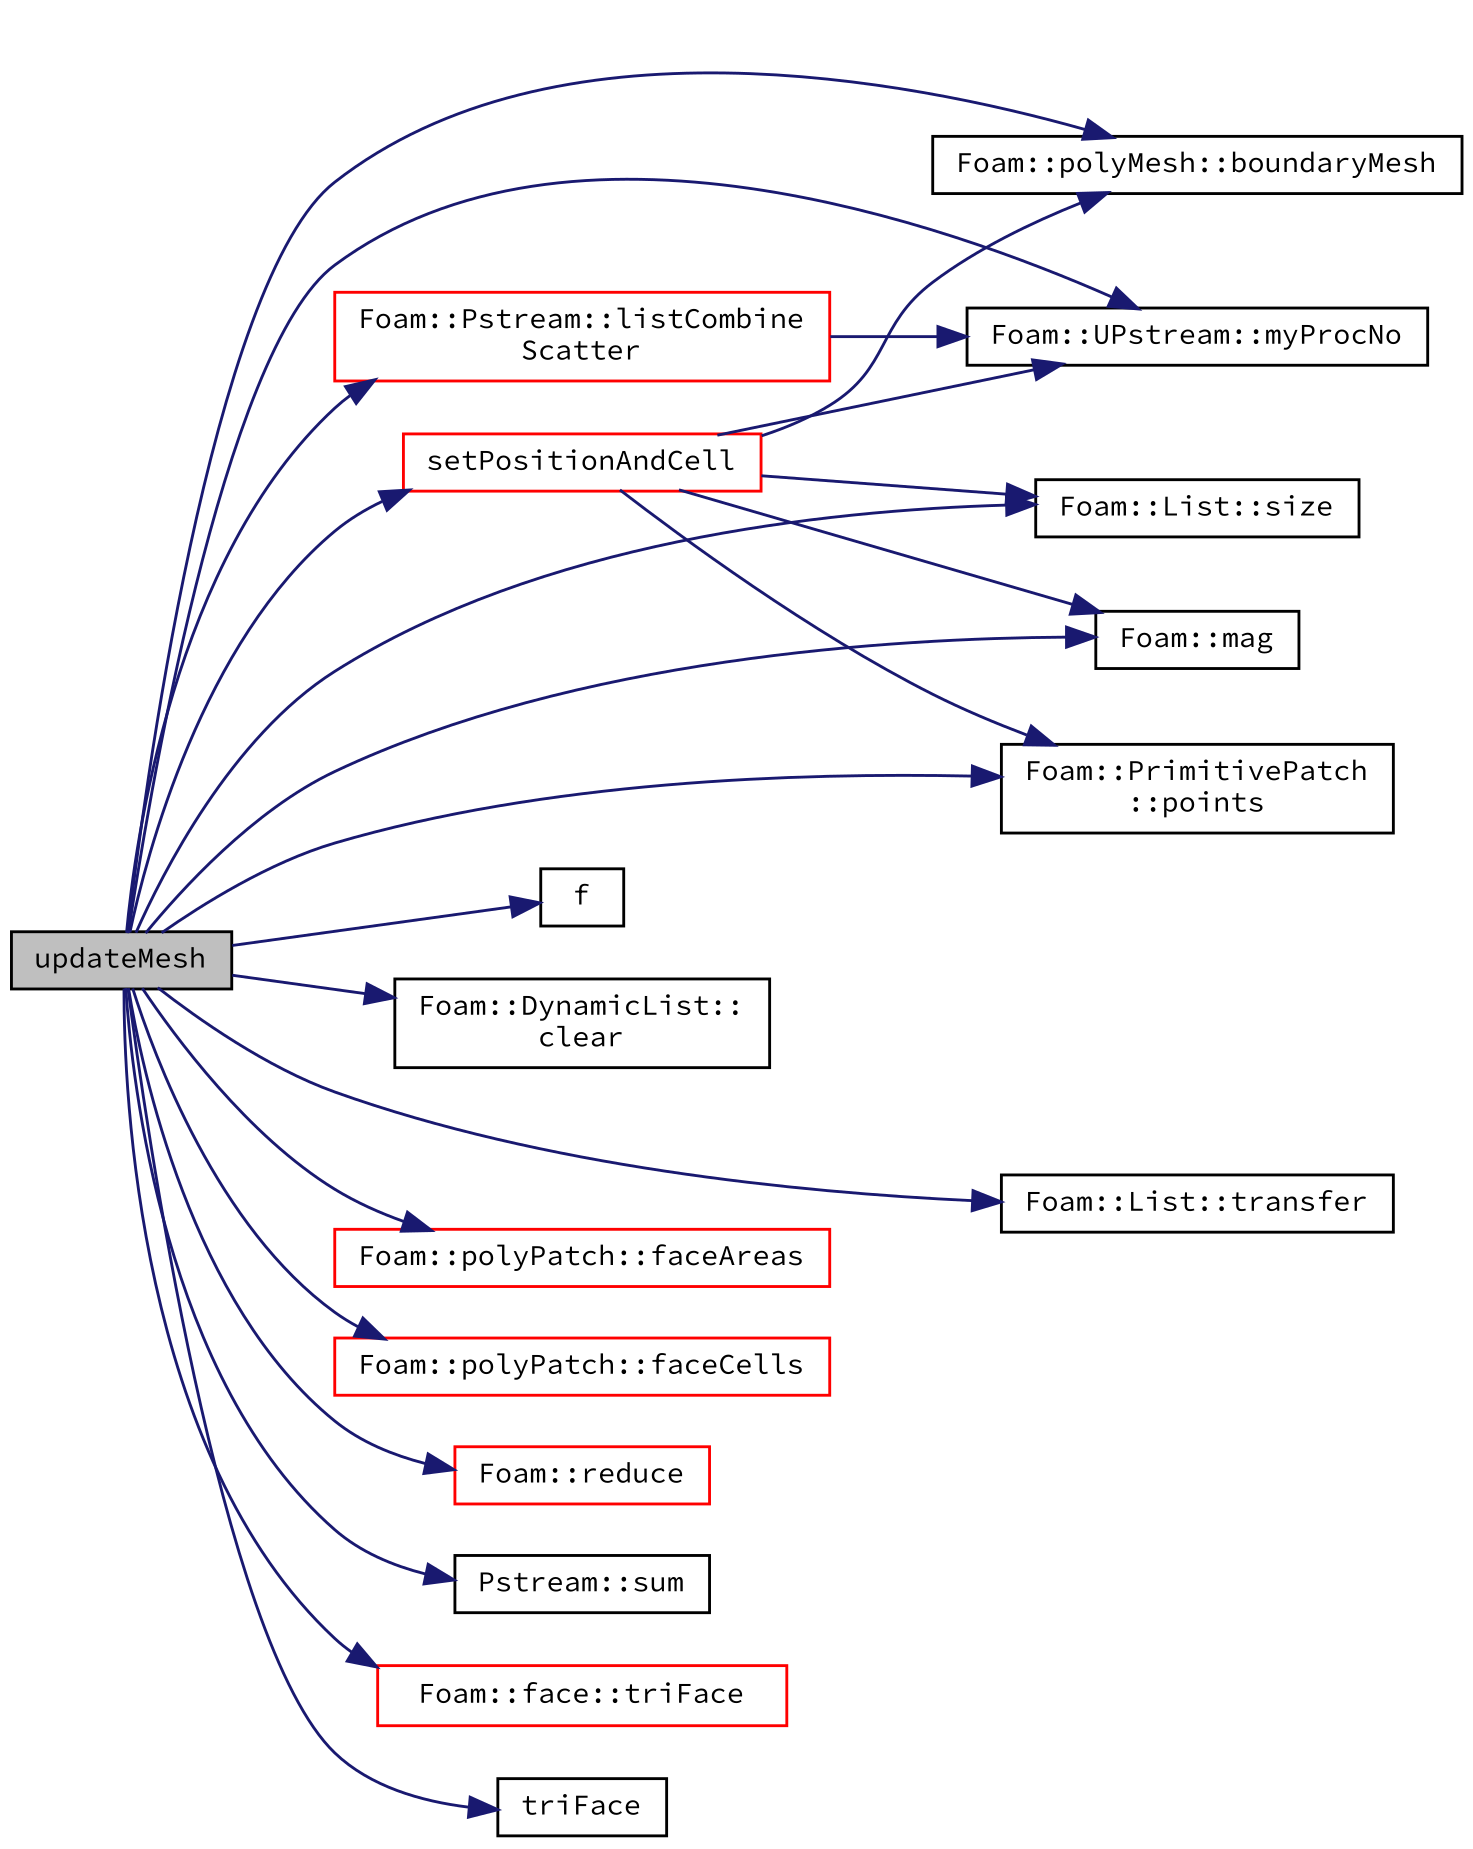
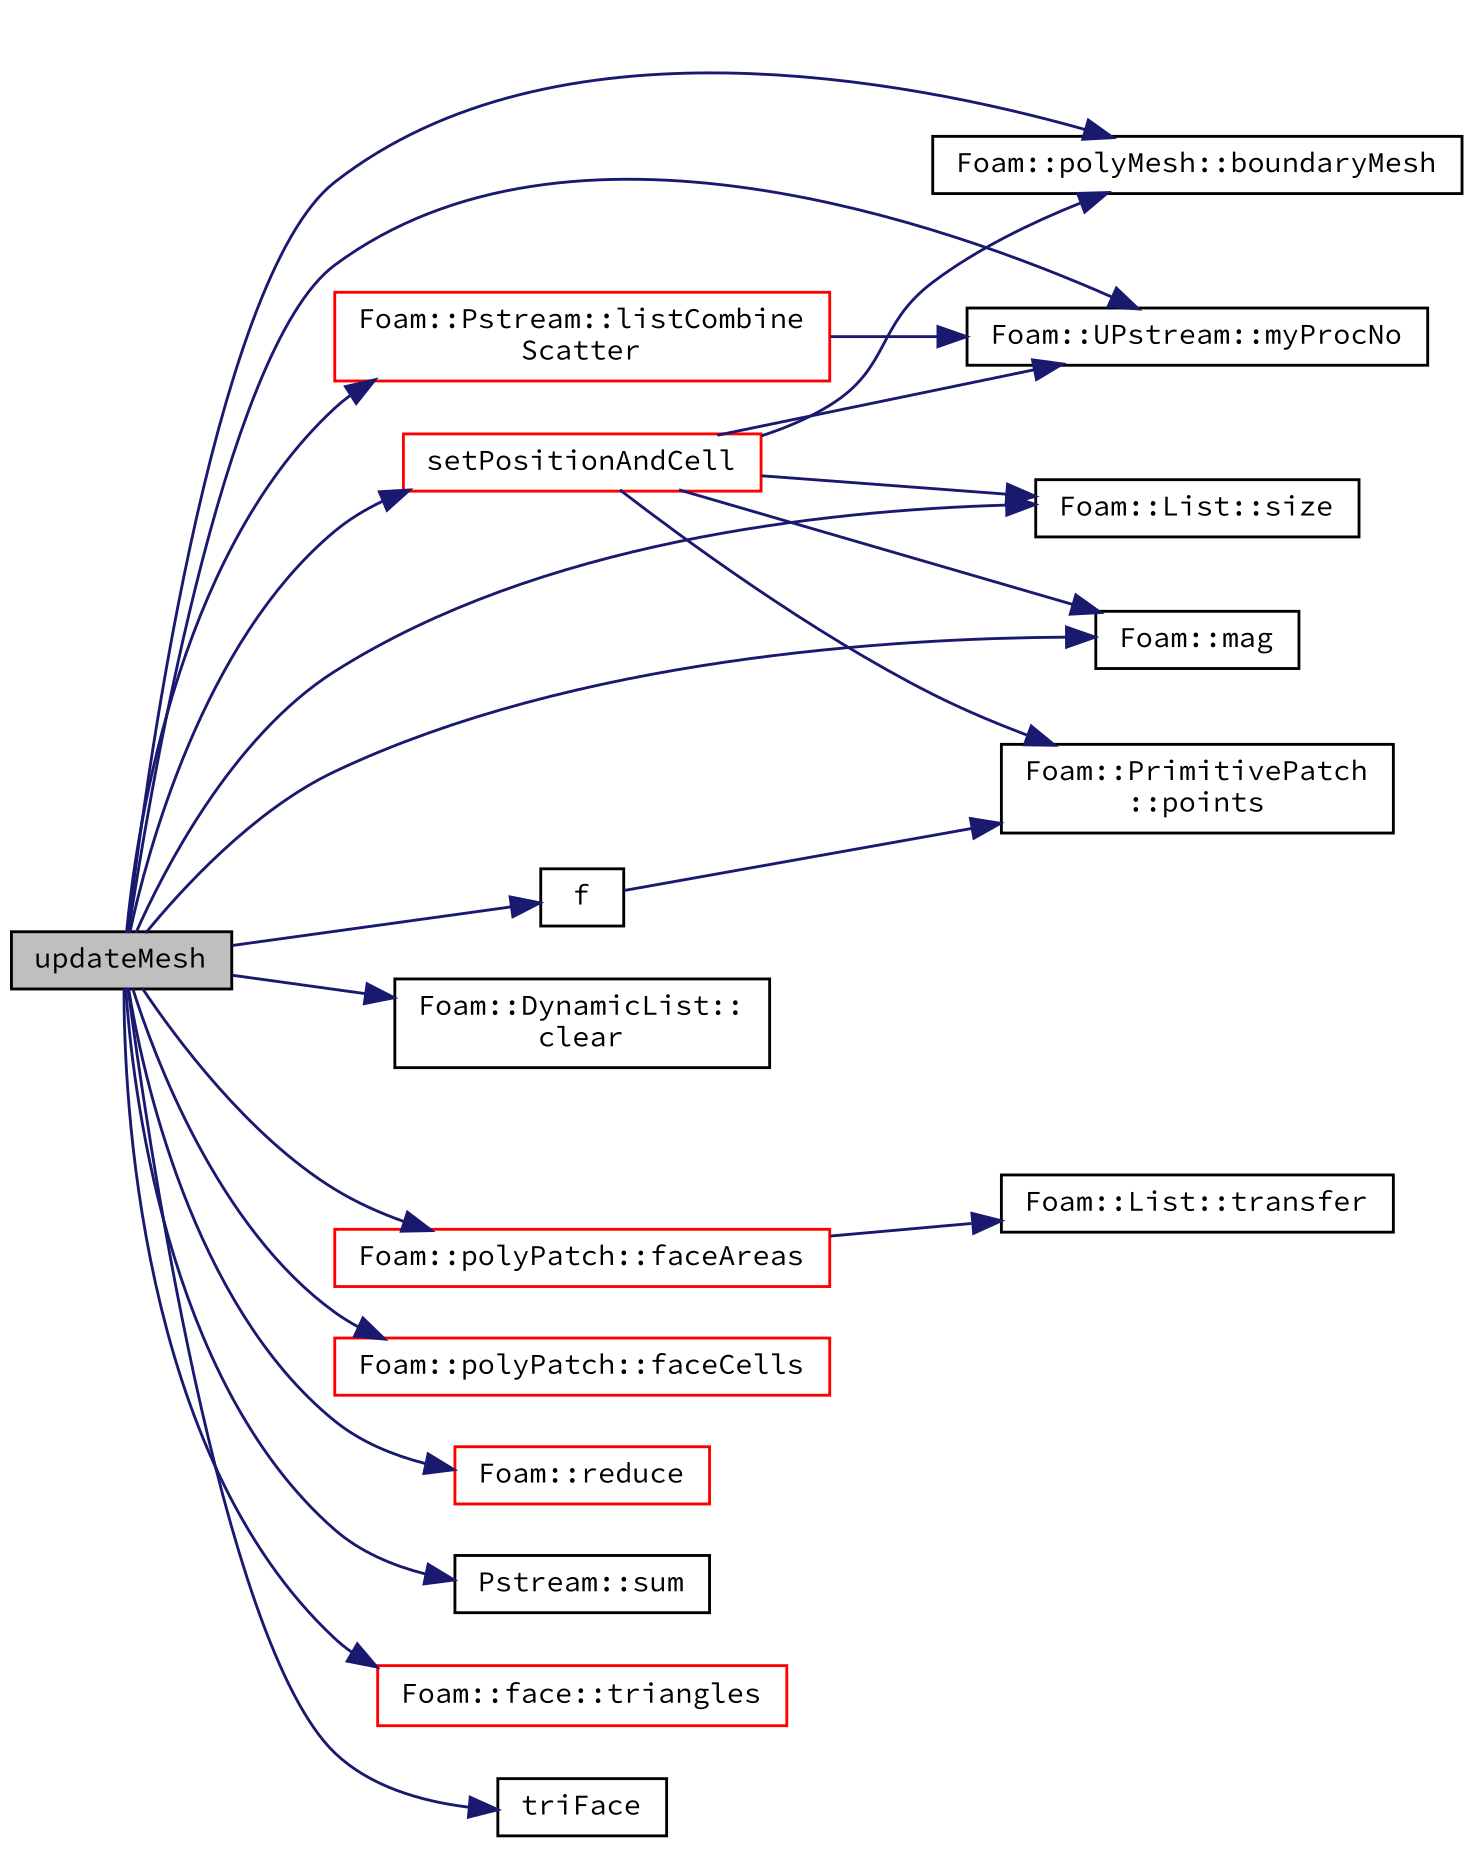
edge "updateMesh" -> "Foam::PrimitivePatch ::points": now "f" -> "Foam::PrimitivePatch ::points"
edge "updateMesh" -> "Foam::List::transfer": now "Foam::polyPatch::faceAreas" -> "Foam::List::transfer"
node "Foam::face::triFace": label "Foam::face::triFace" -> "Foam::face::triangles"
